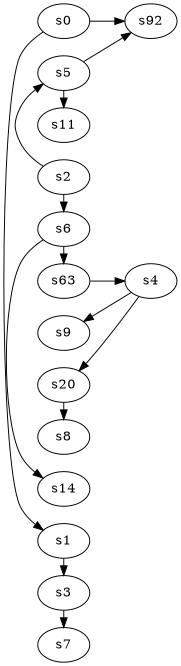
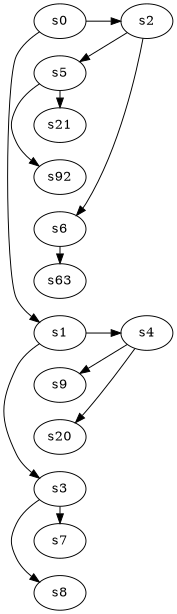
edge "s0" -> "s92": now "s0" -> "s2"
node "s11": label "s11" -> "s21"
edge "s63" -> "s4": now "s1" -> "s4"
edge "s20" -> "s8": now "s3" -> "s8"
node "s14": removed
